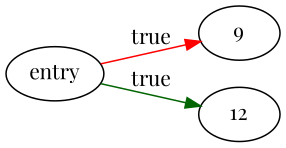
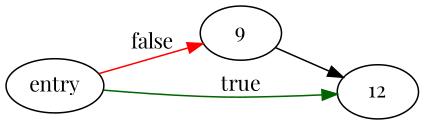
edge "entry" -> "9": label "true" -> "false"
edge "9" -> "12": added
